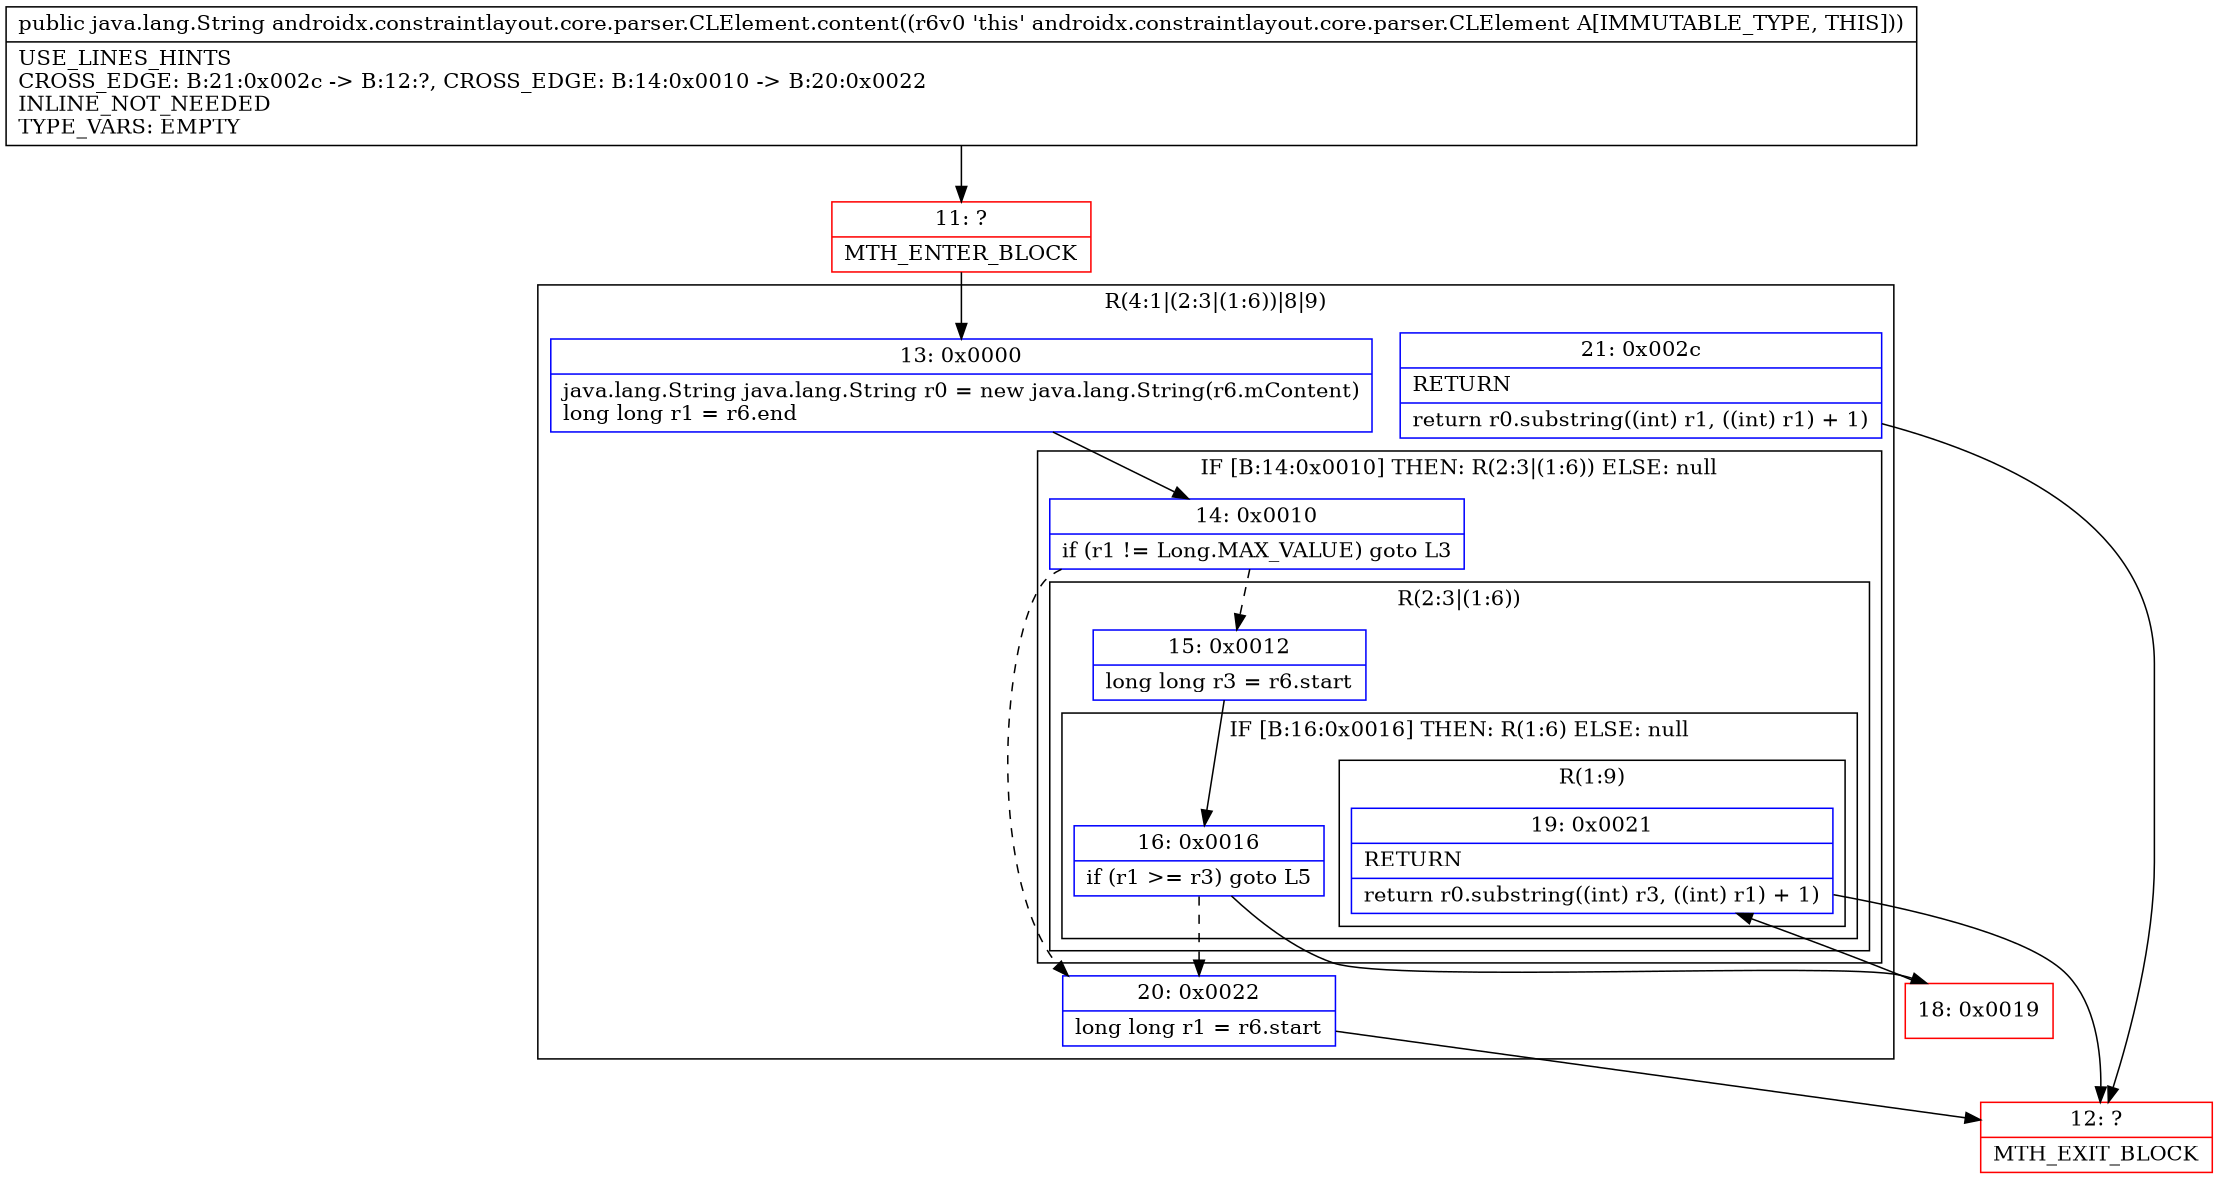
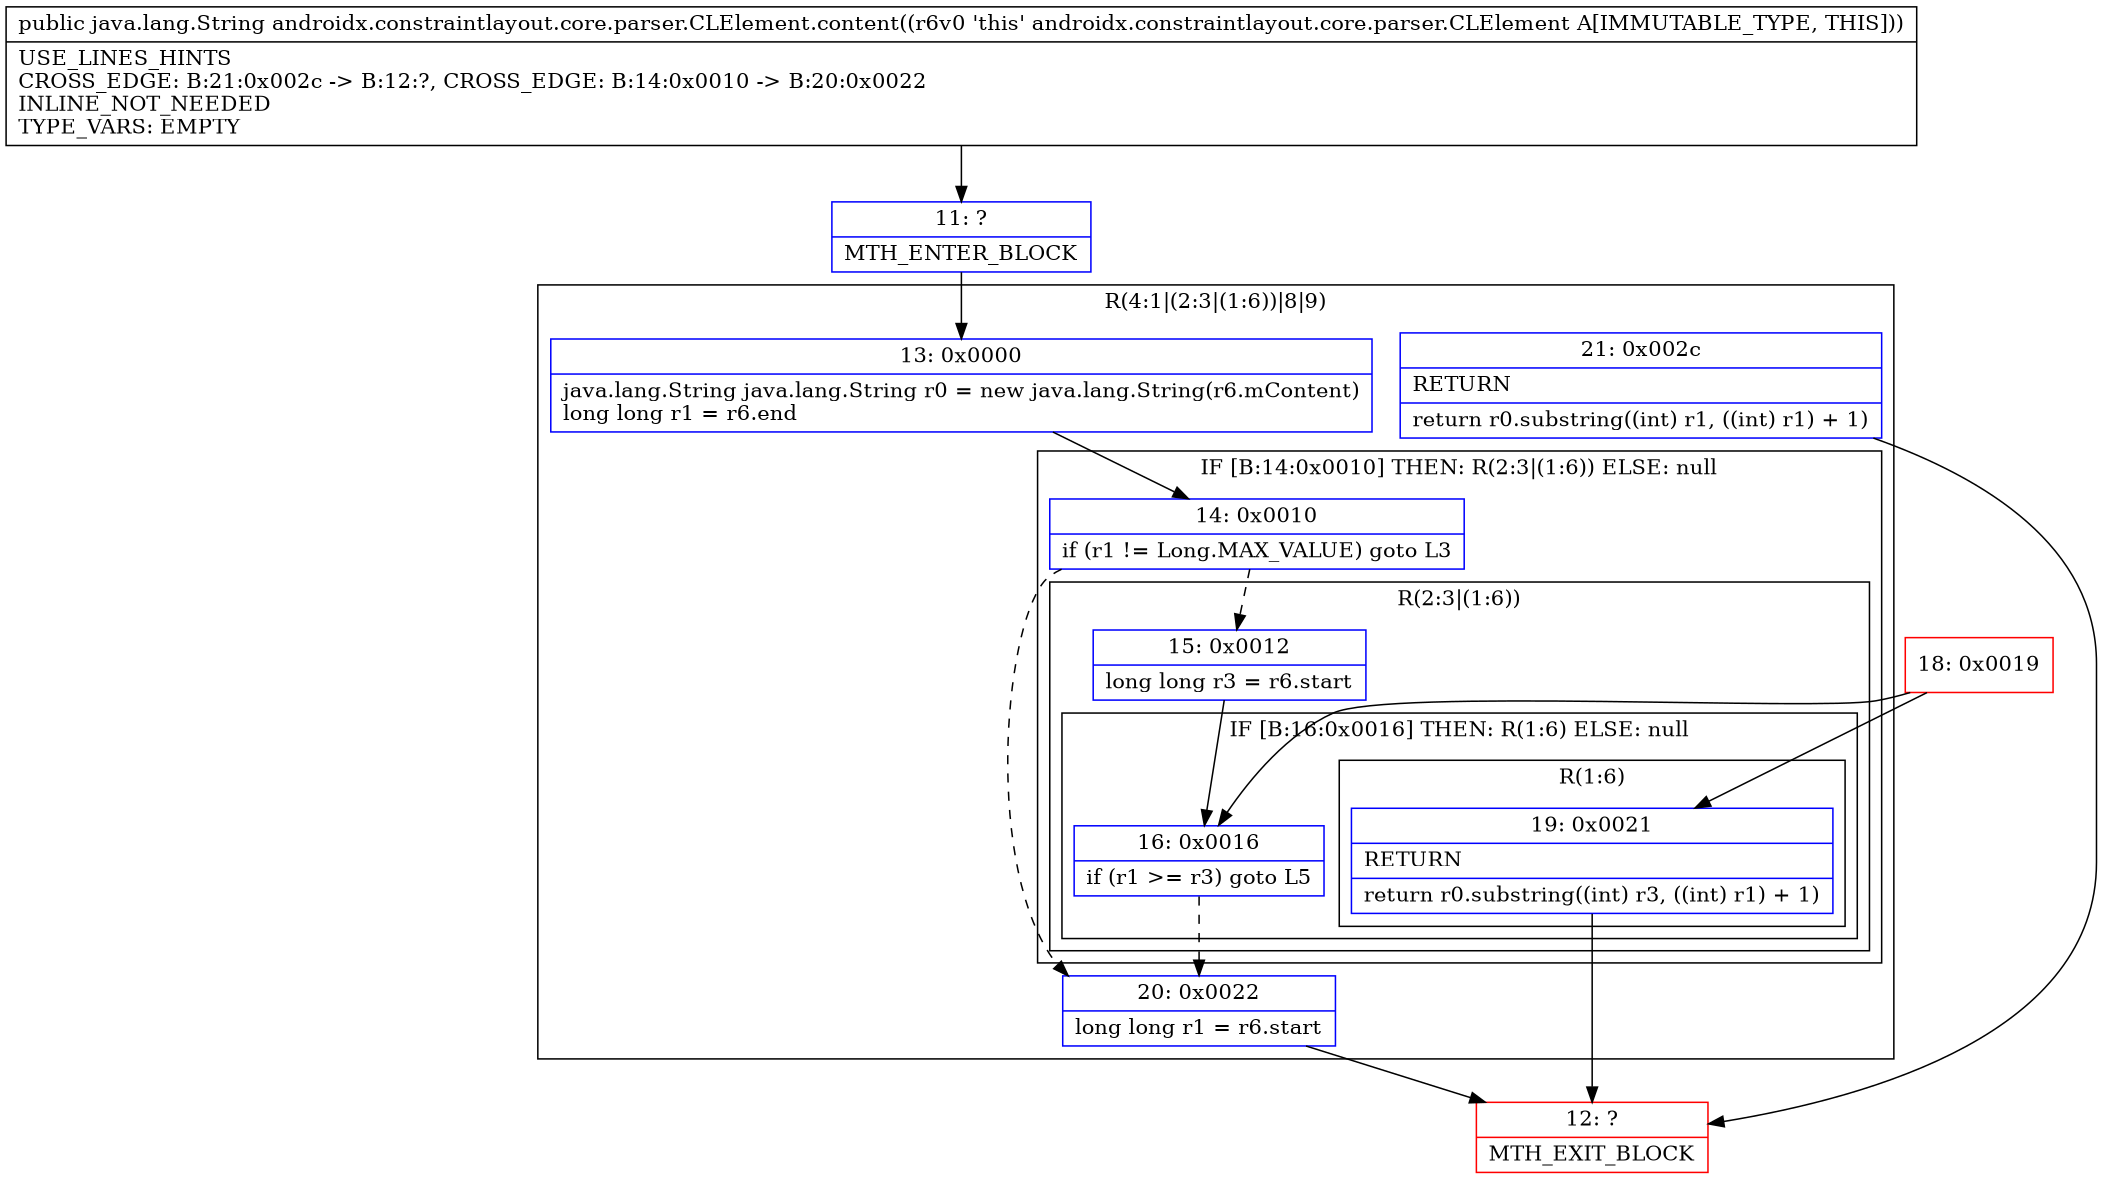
node "11: ?": color red -> blue
cluster "R(1:9)": label "R(1:9)" -> "R(1:6)"
edge "16: 0x0016" -> "18: 0x0019": reversed
